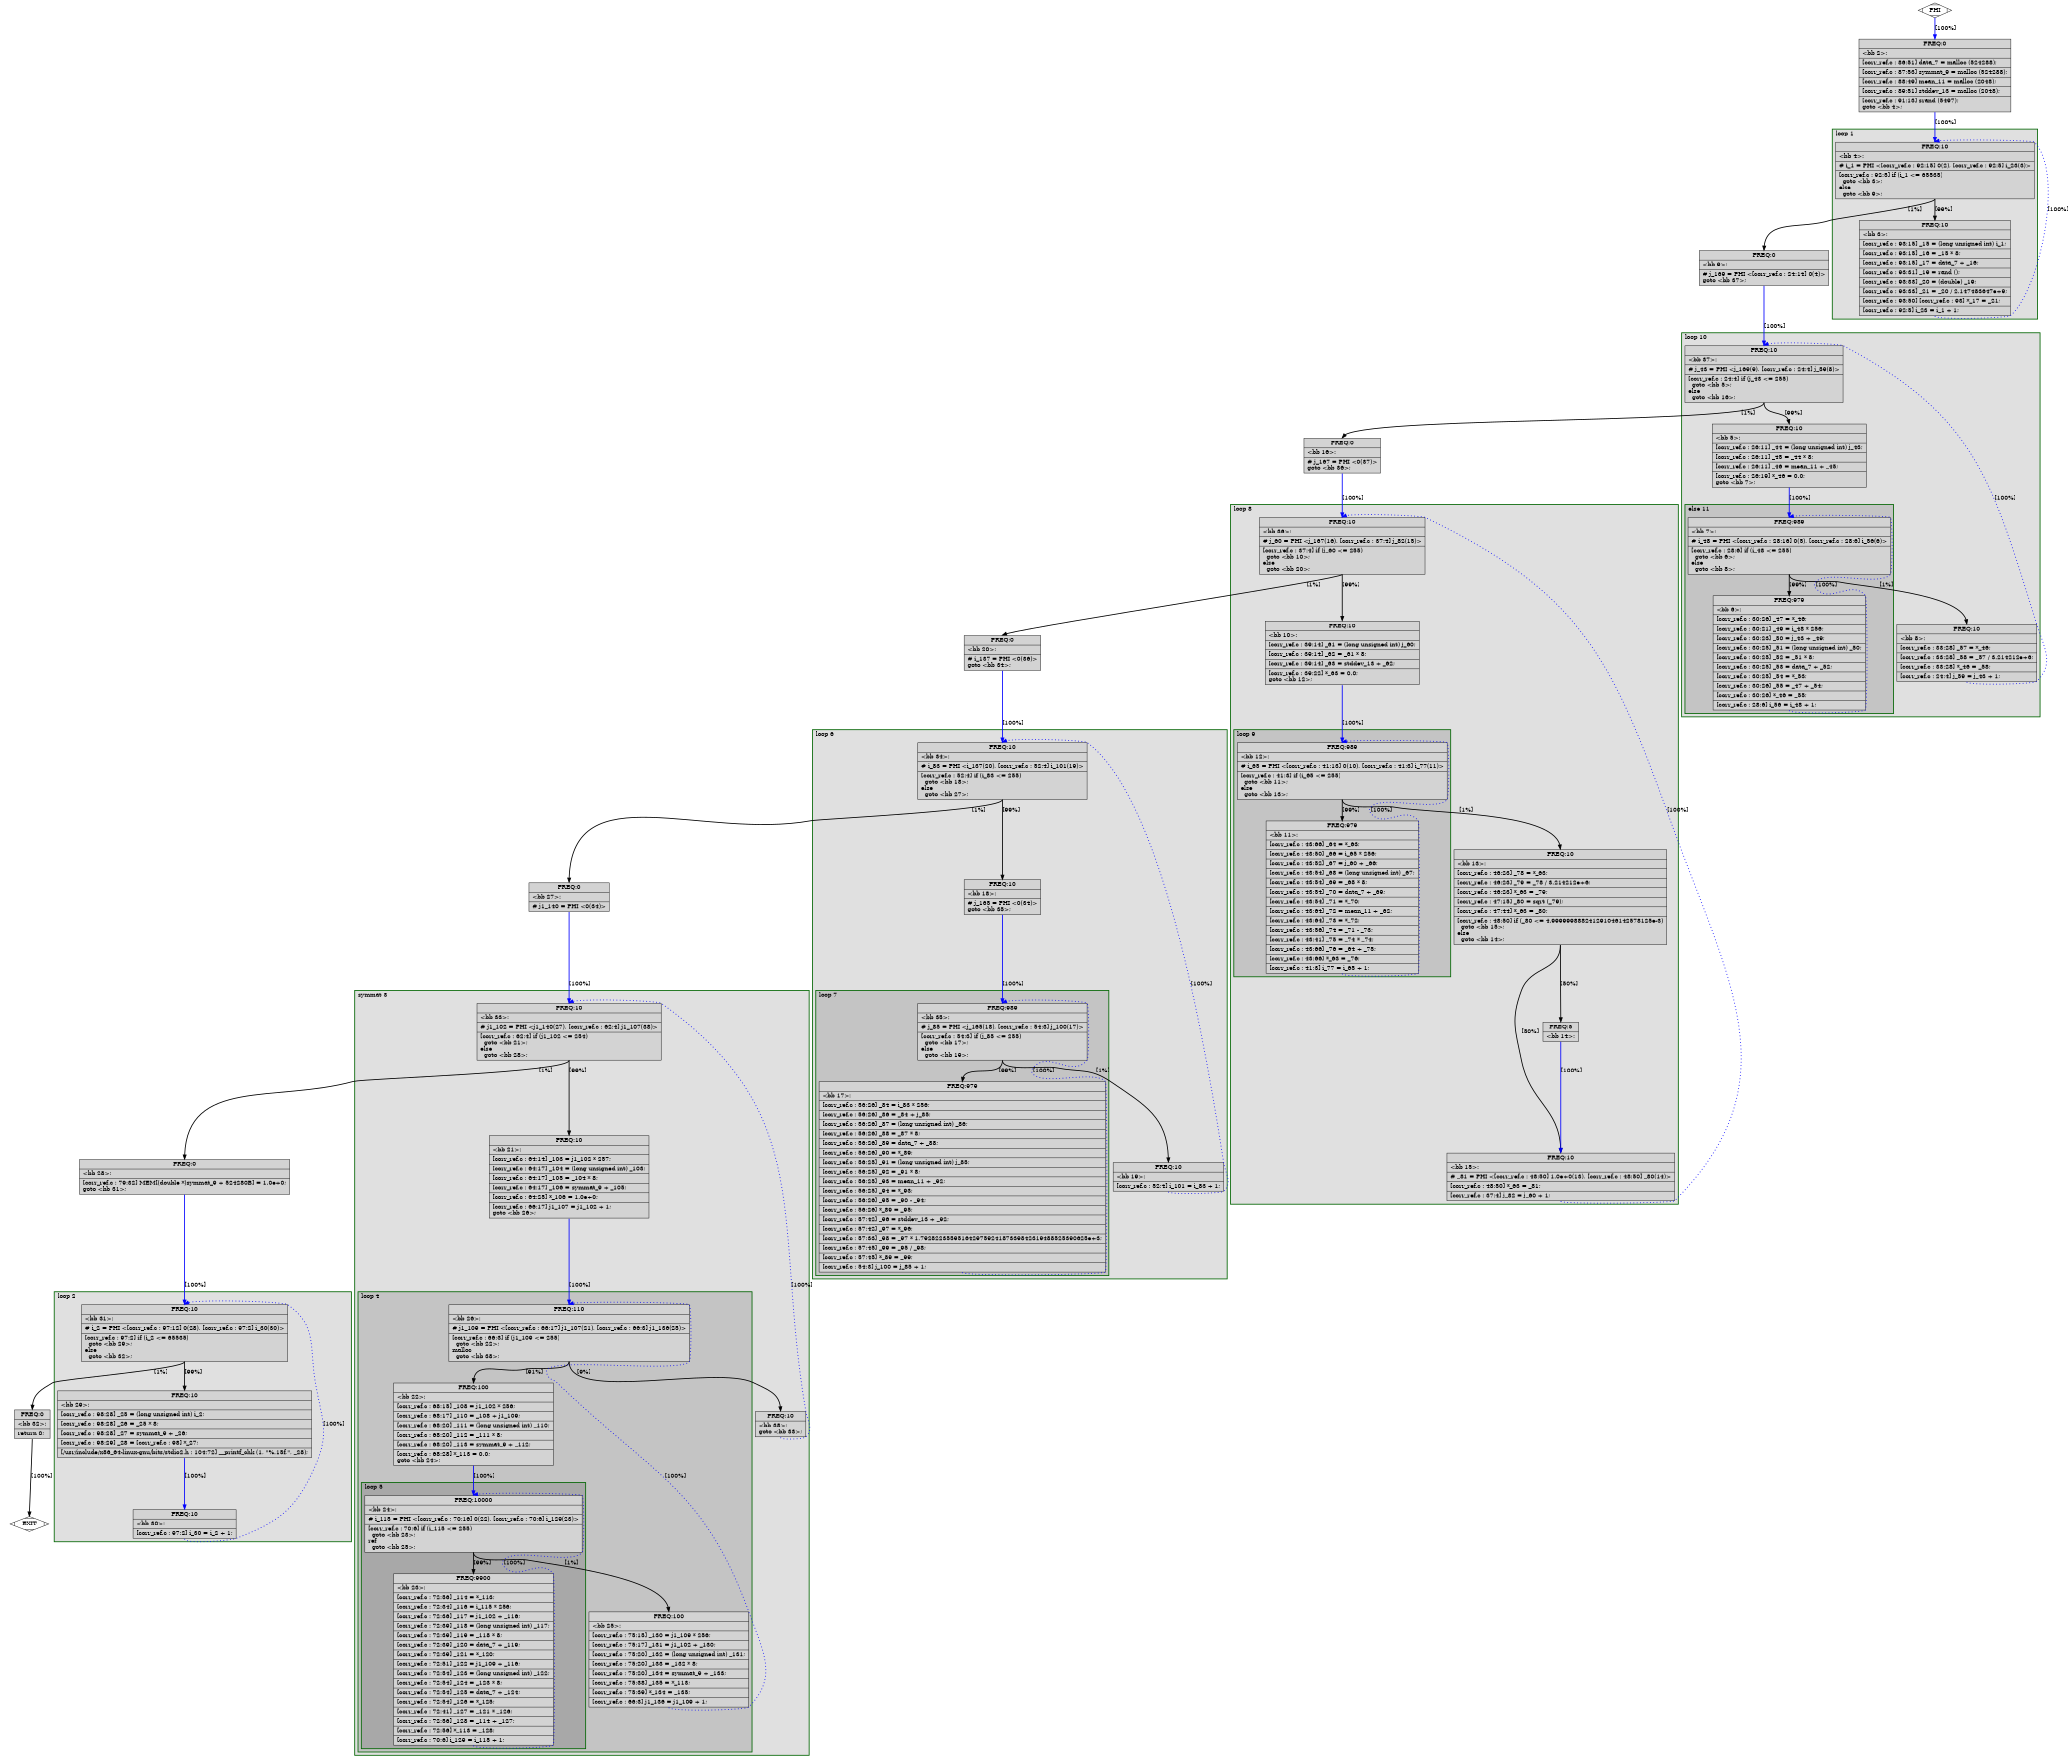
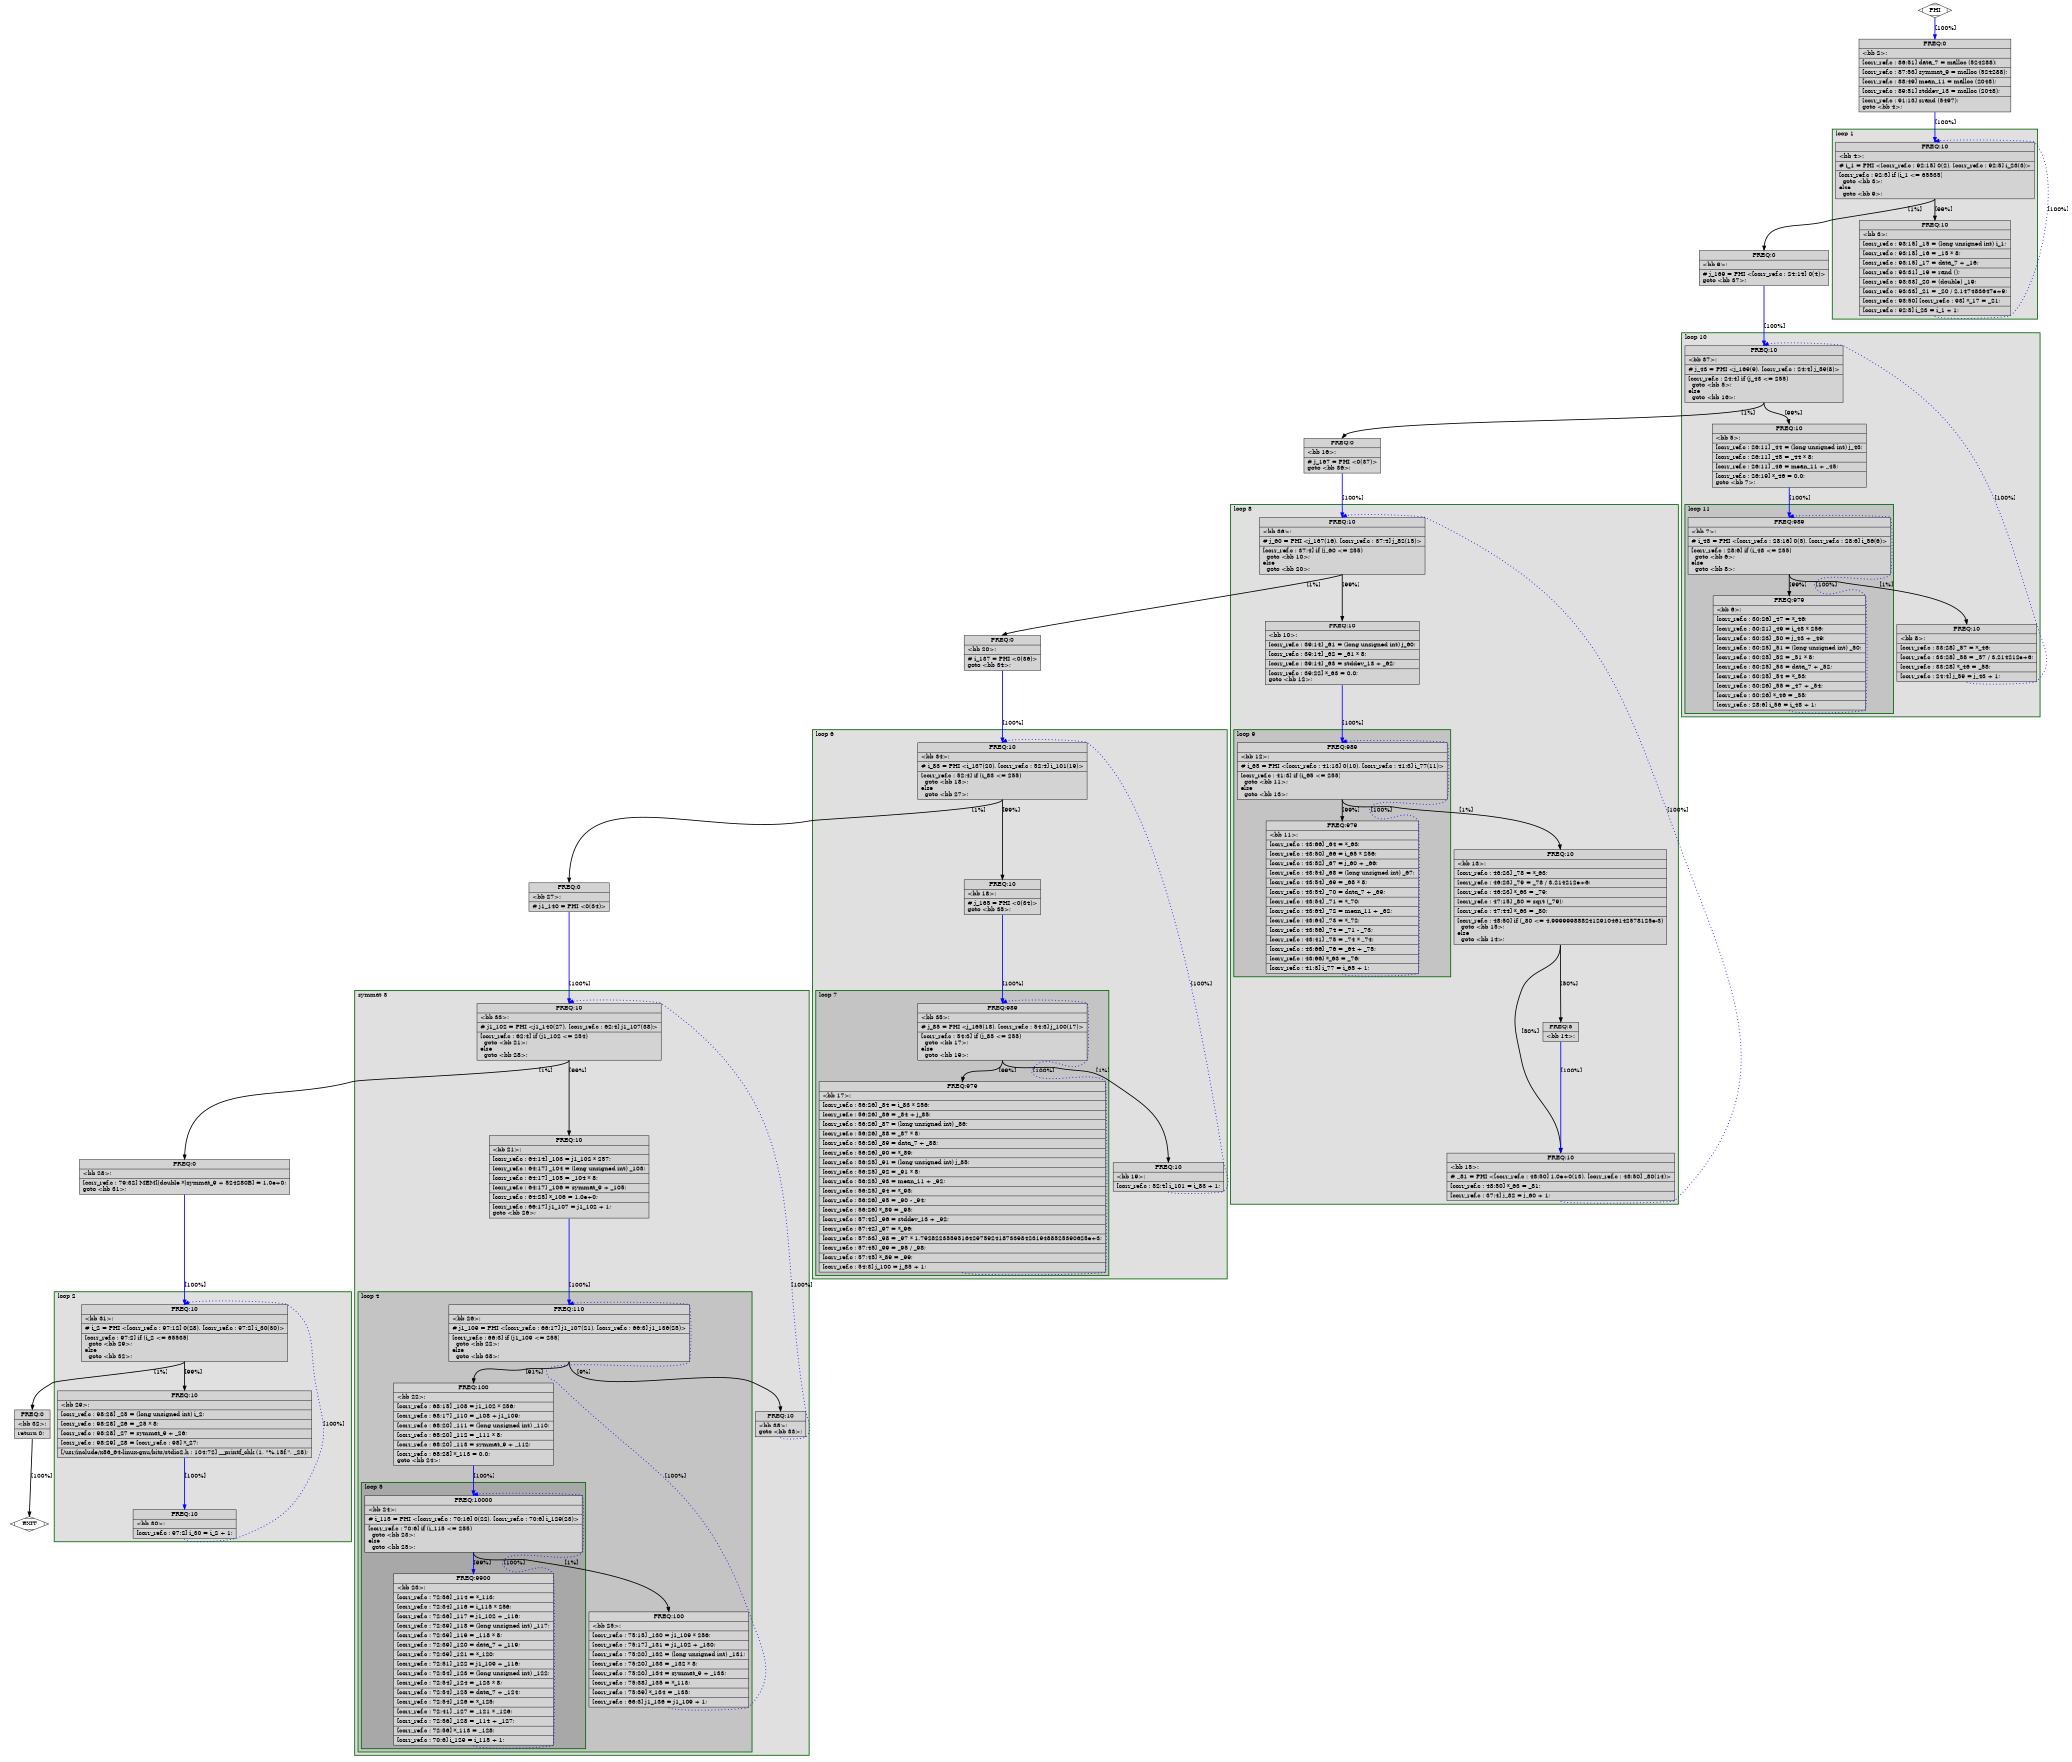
cluster "else 11": label "else 11" -> "loop 11"
node "FREQ:110": text "malloc" -> "else"
node "FREQ:10000": text "ref" -> "else"
edge "FREQ:10000" -> "FREQ:9900": color black -> blue
